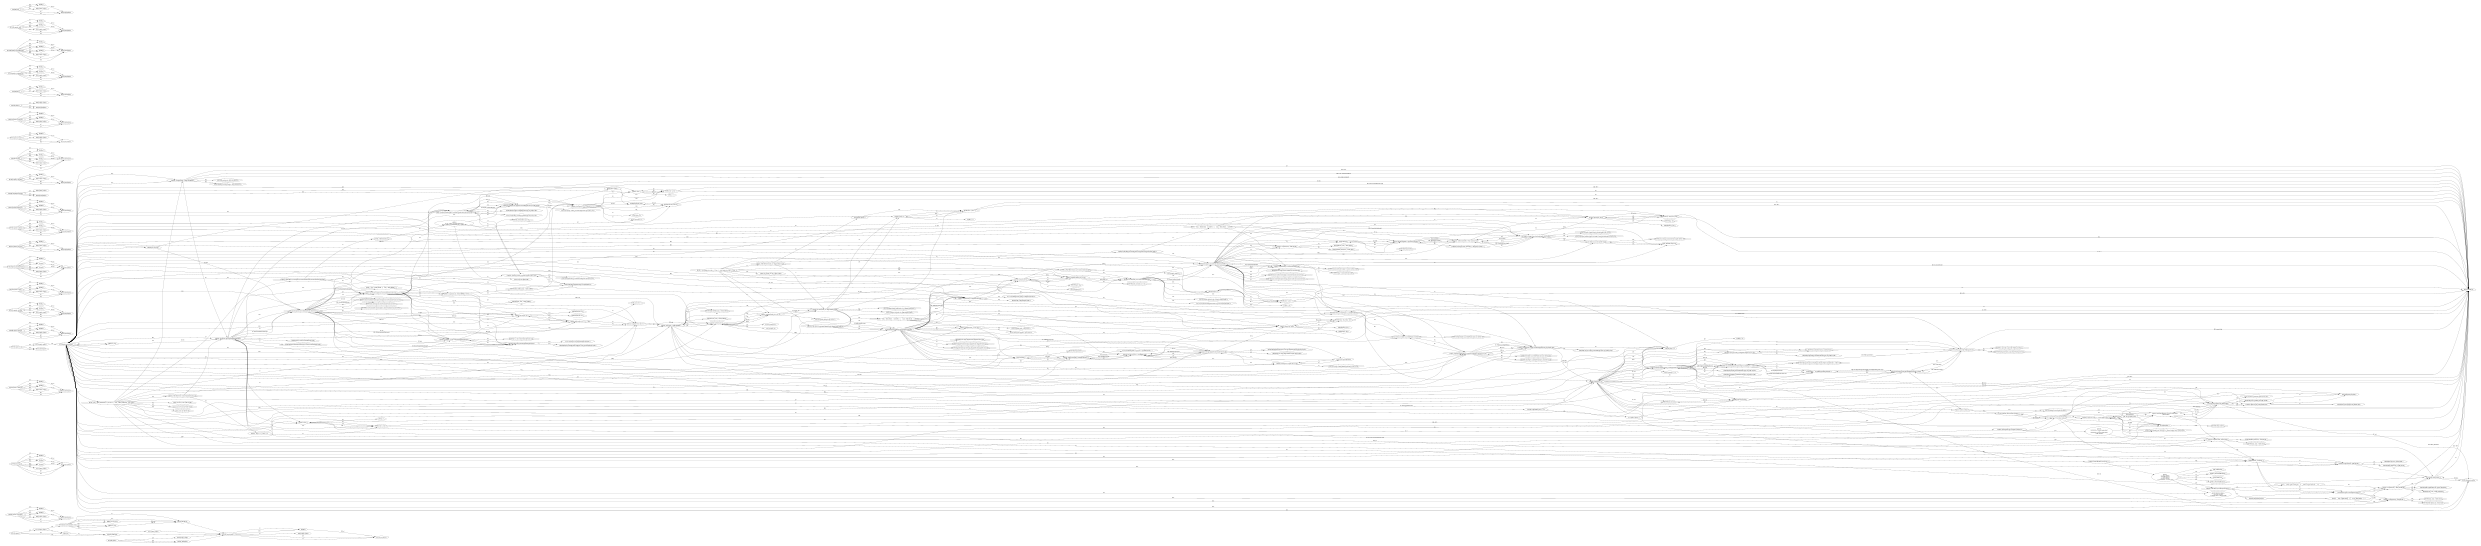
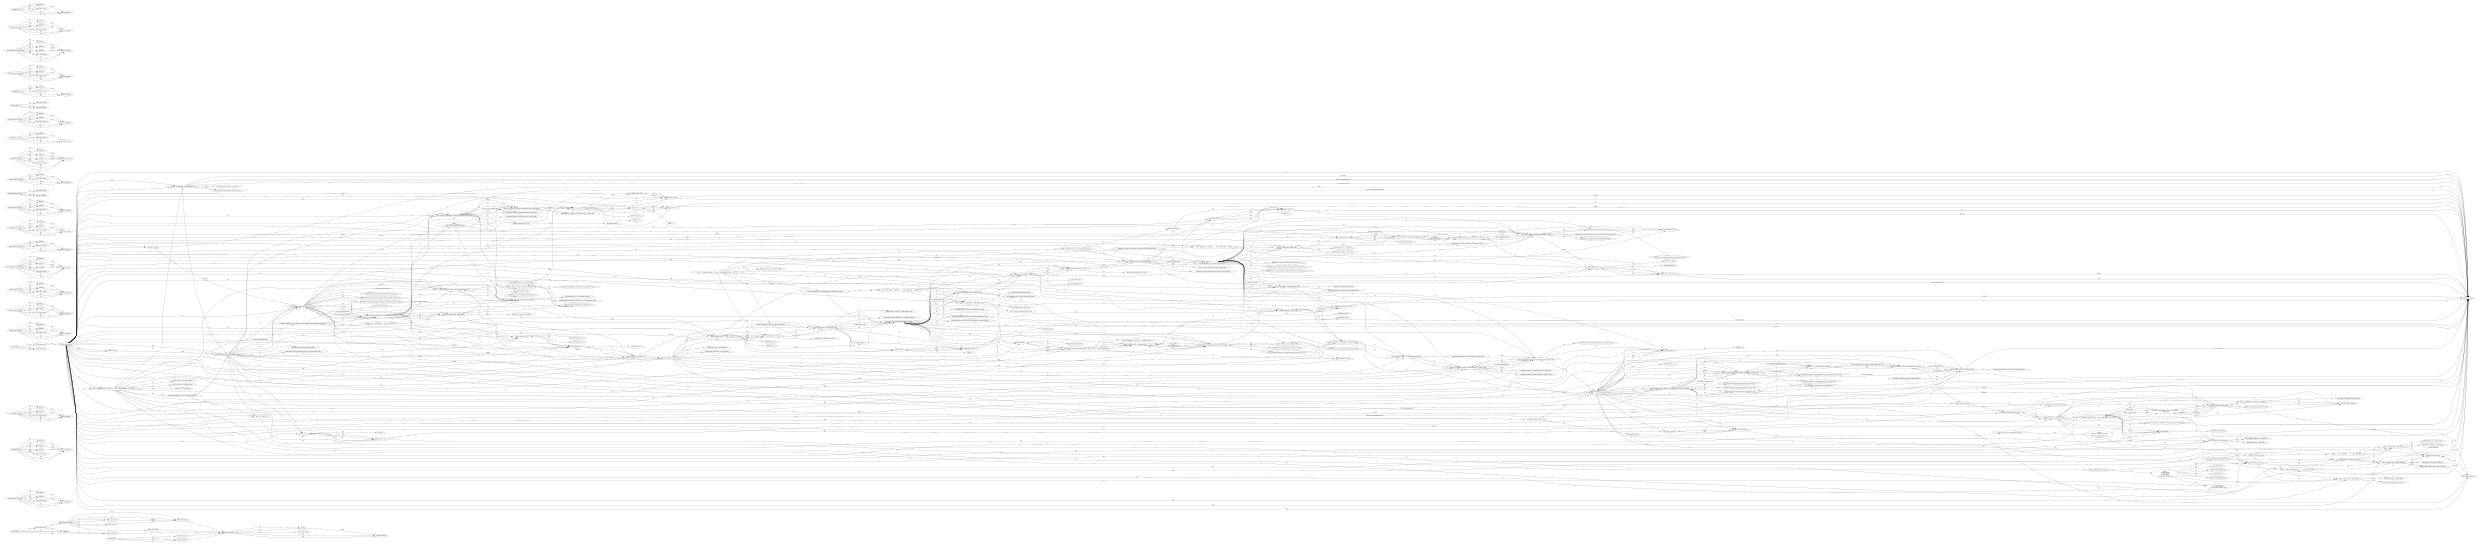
edge "(<operator>.lessThan,scoped_refptr<HttpResponseHeaders)" -> "(IDENTIFIER,scoped_refptr,scoped_refptr<HttpResponseHeaders)": reversed
node "<(IDENTIFIER,data,std::string(data, eoh))<SUB>45</SUB>>": removed
